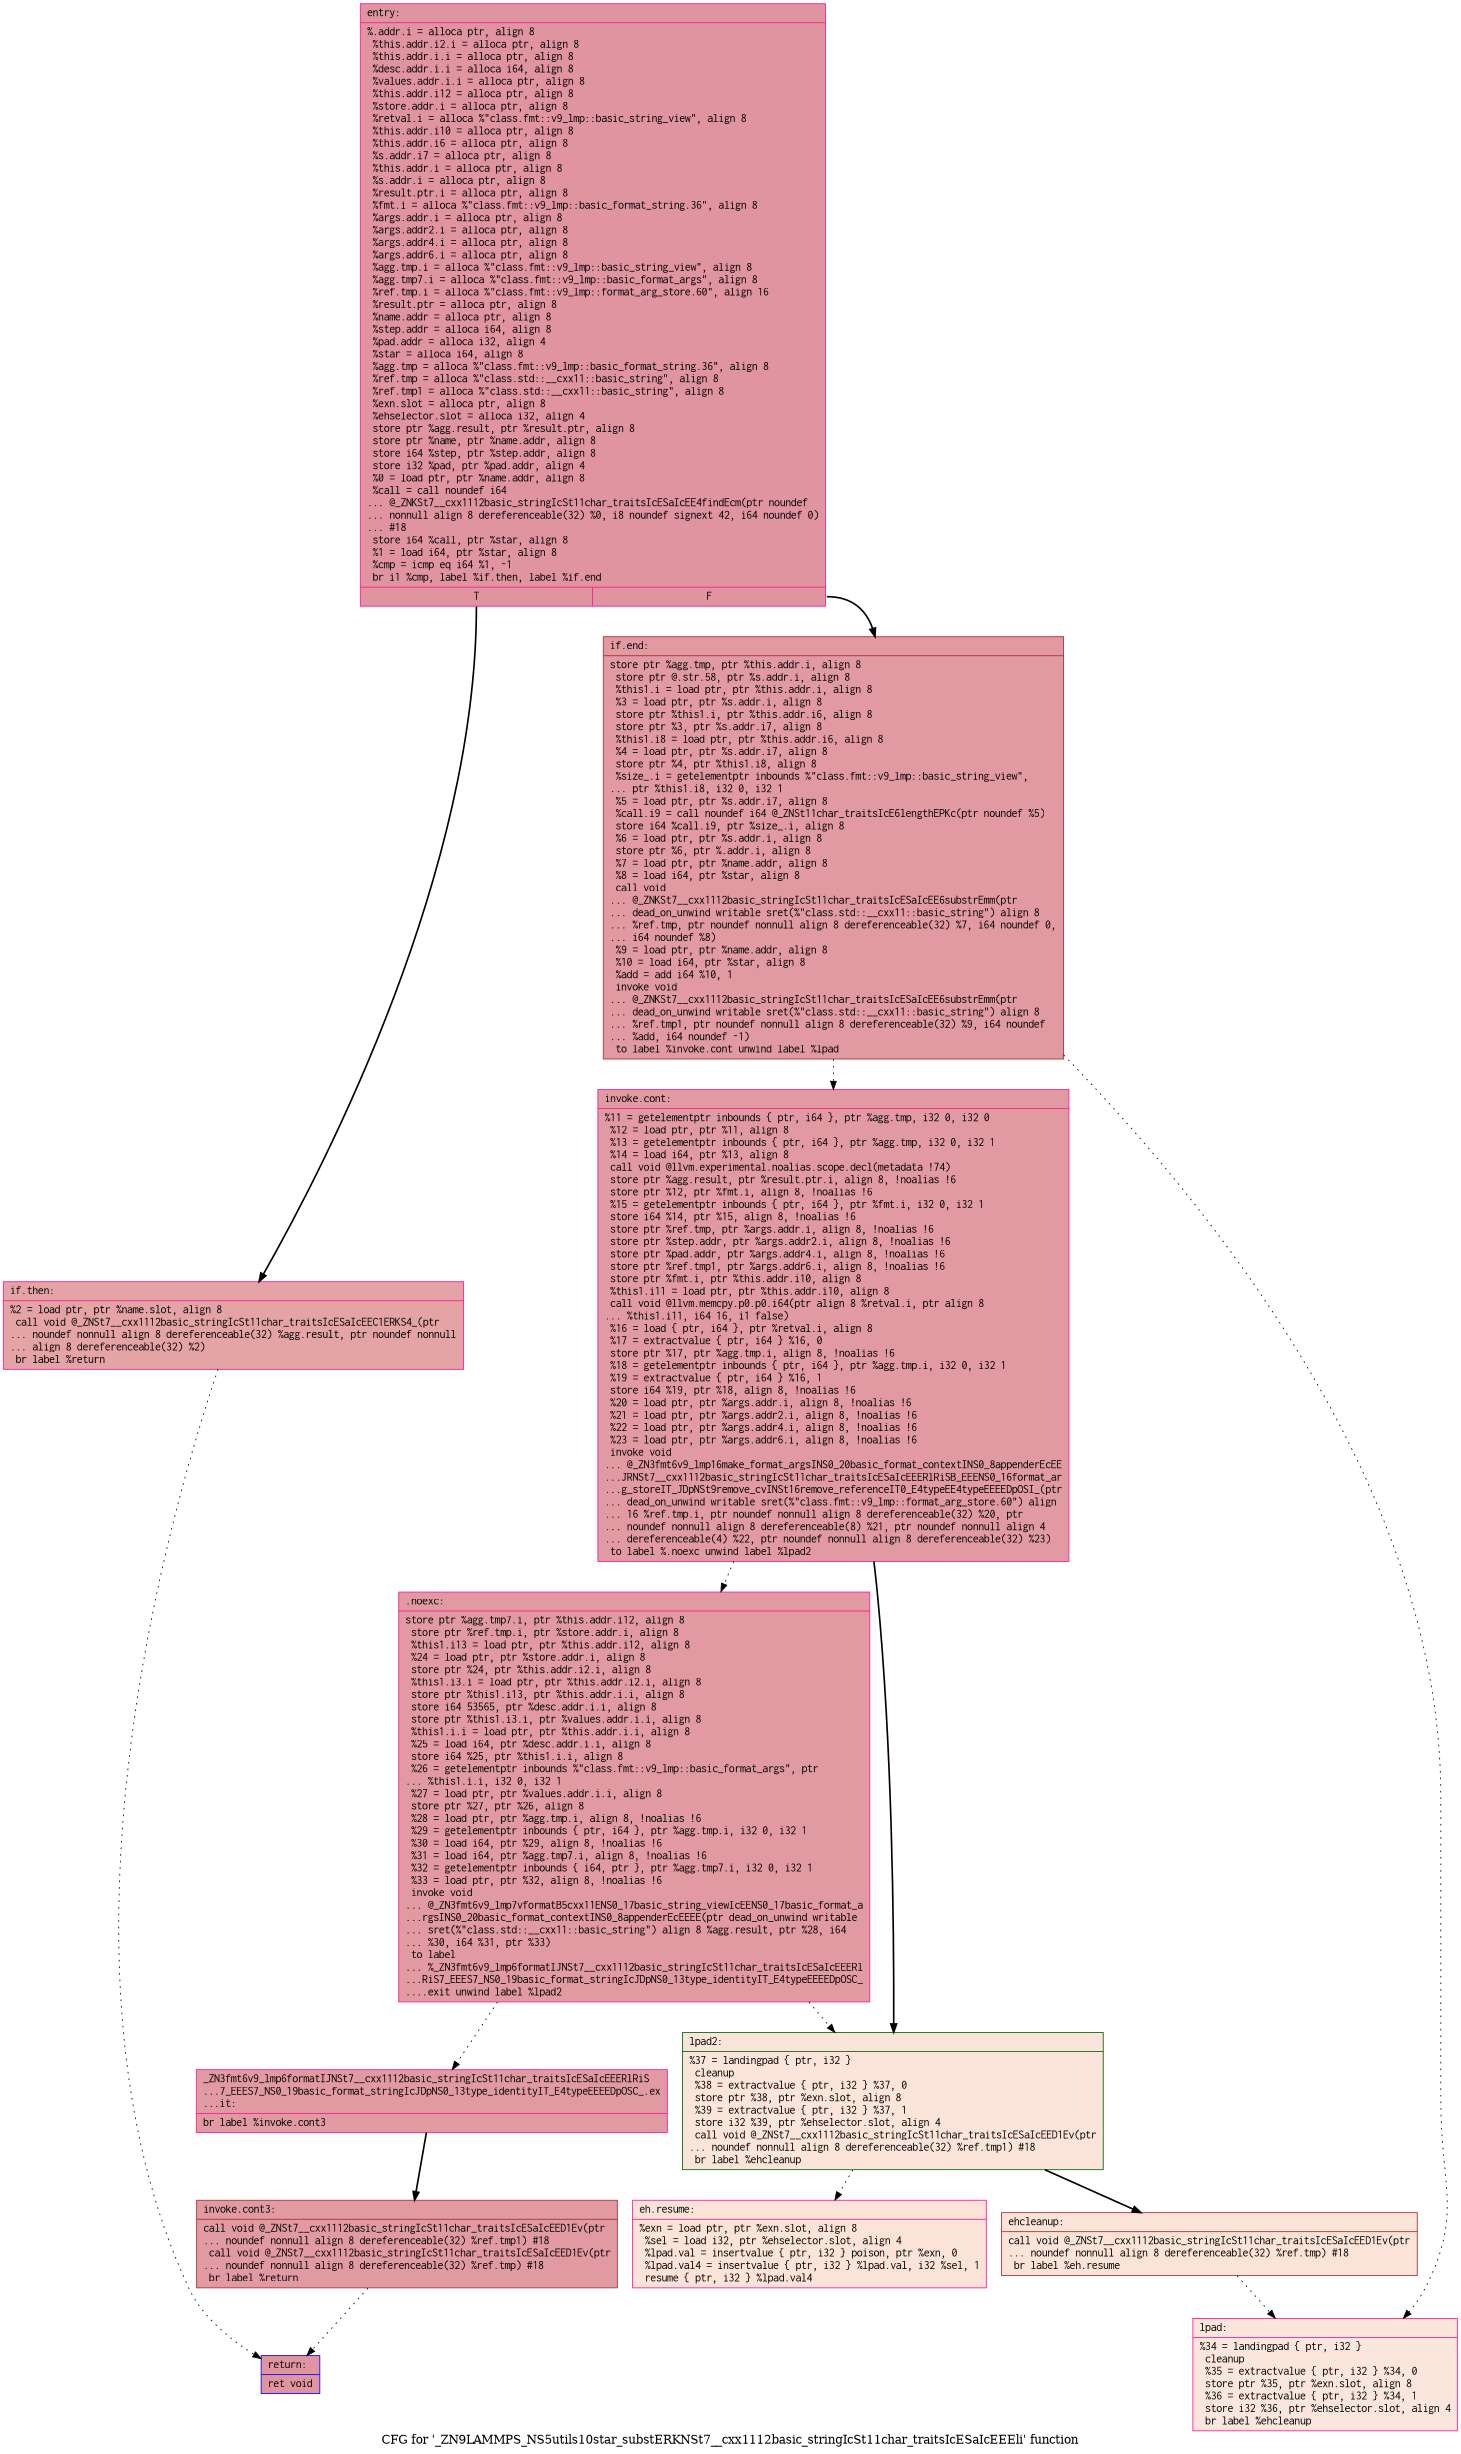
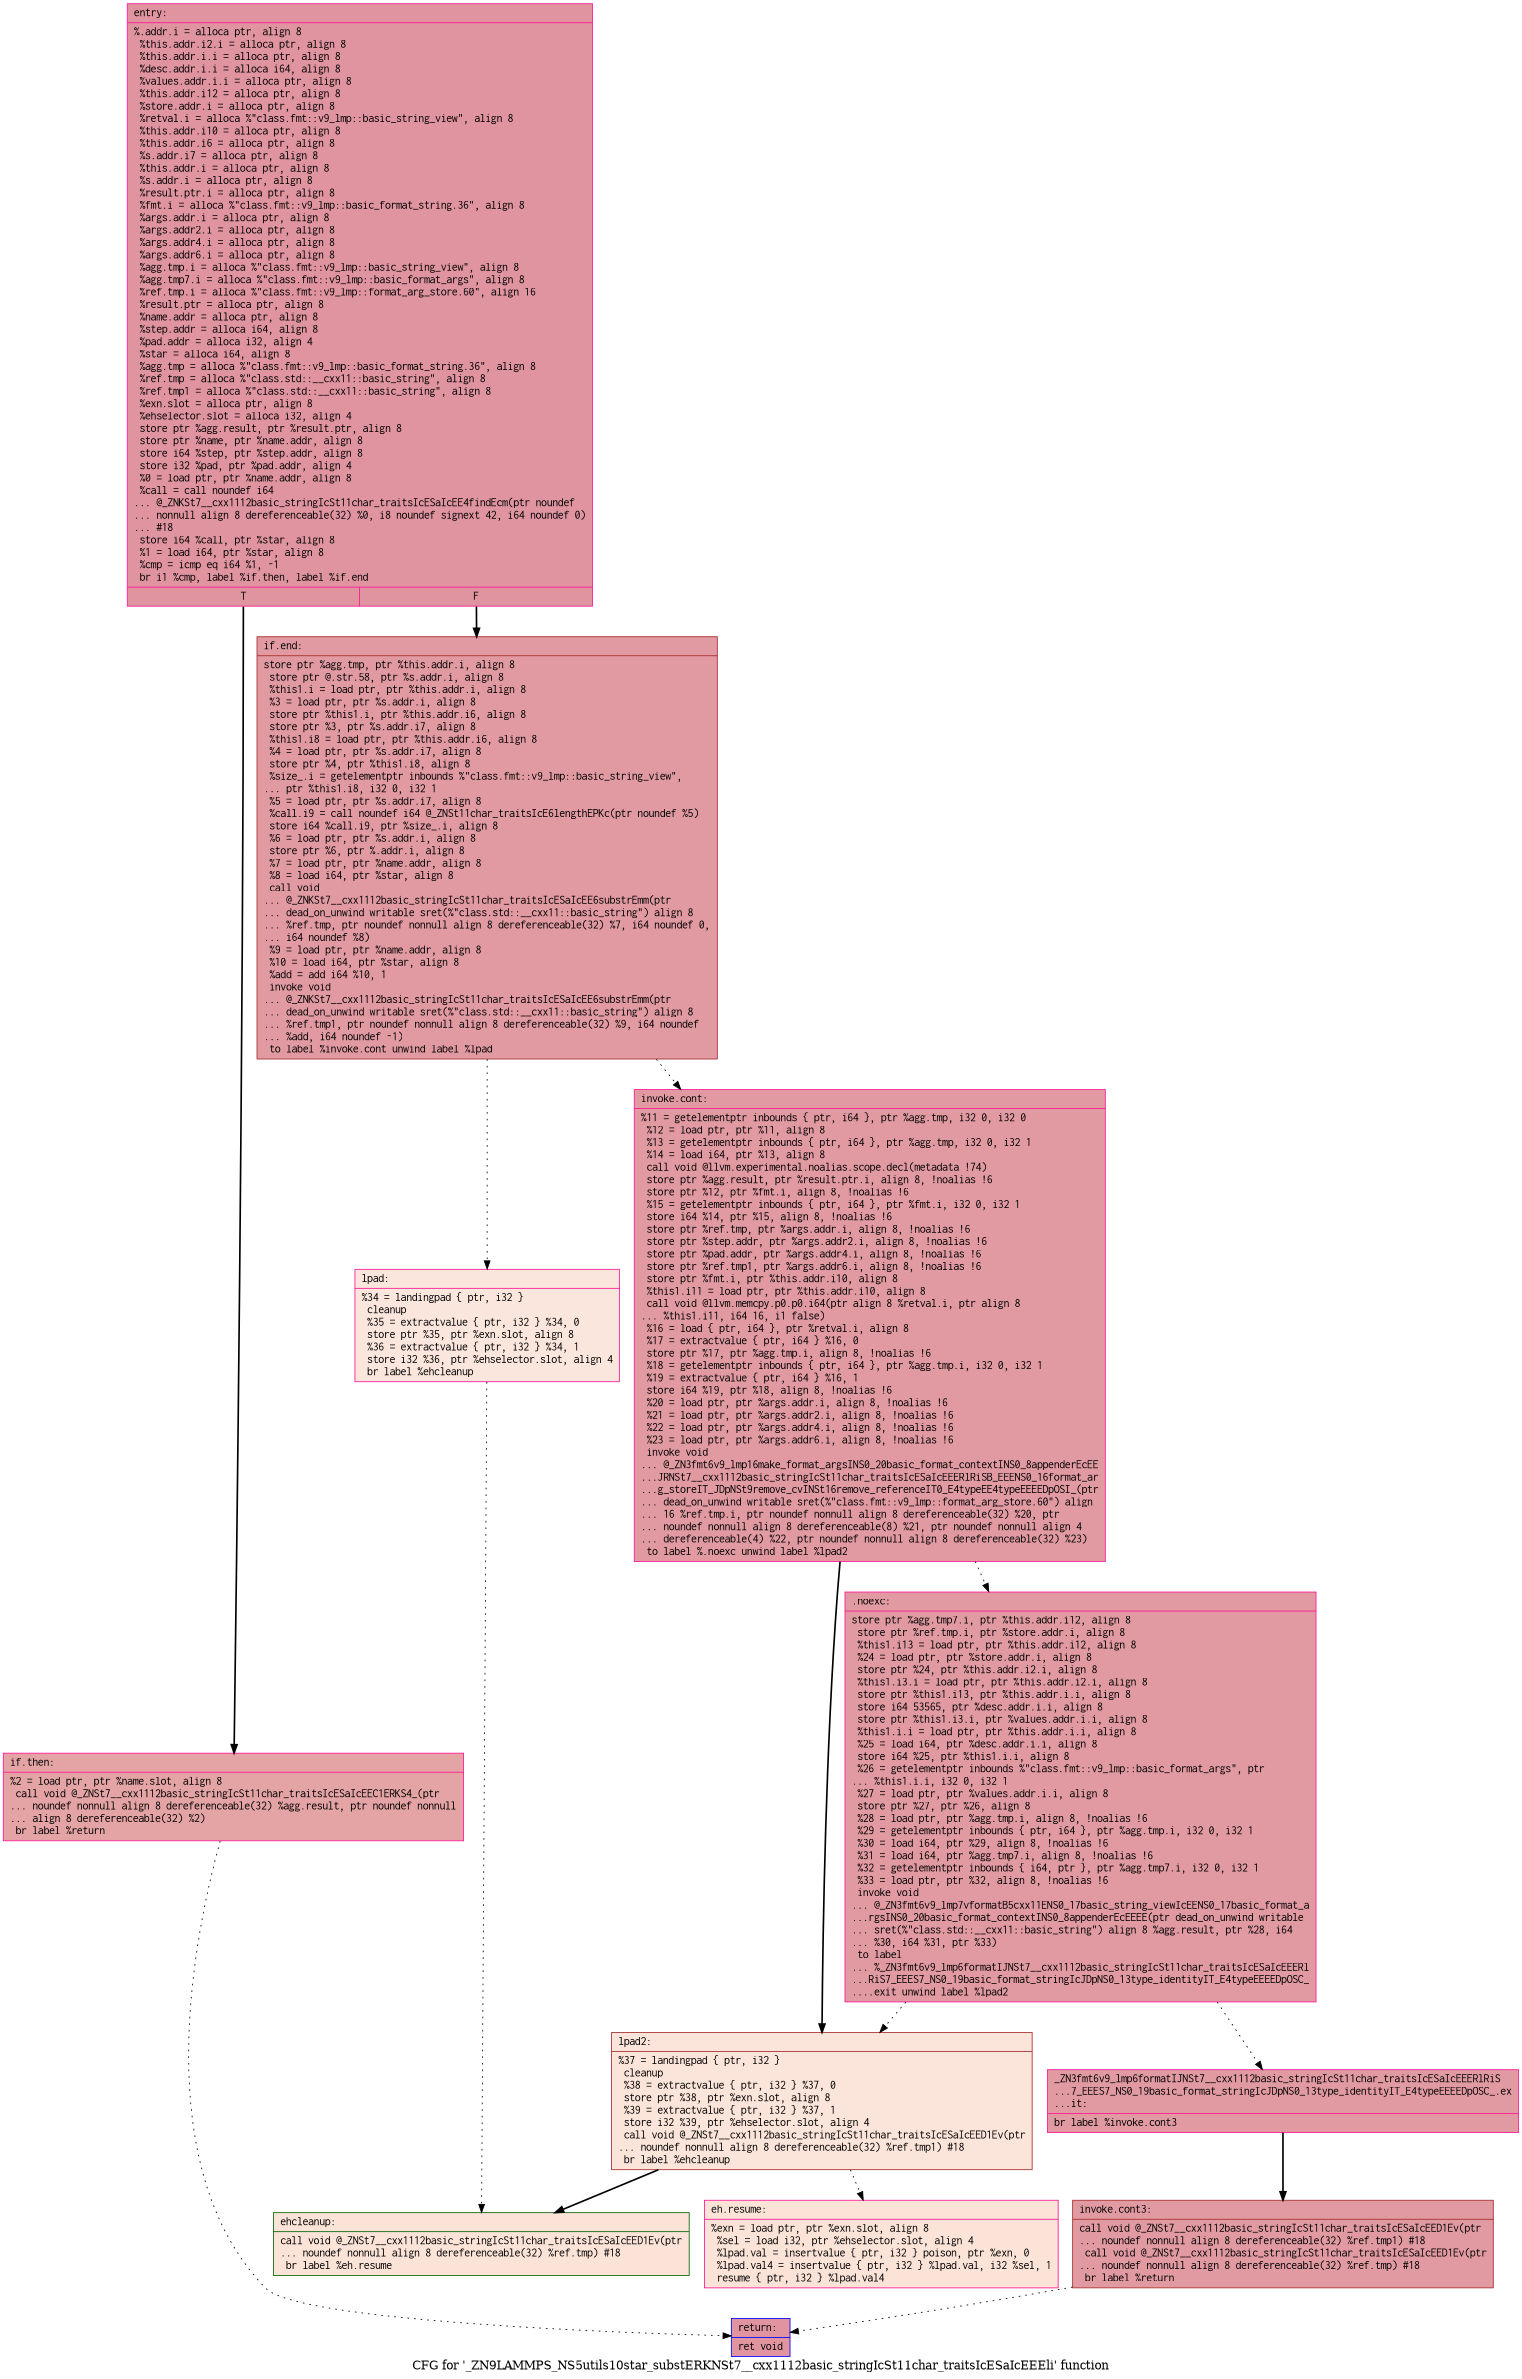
node "lpad2:": color darkgreen -> brown
node "ehcleanup:": color brown -> darkgreen
edge "ehcleanup:" -> "lpad:": reversed
